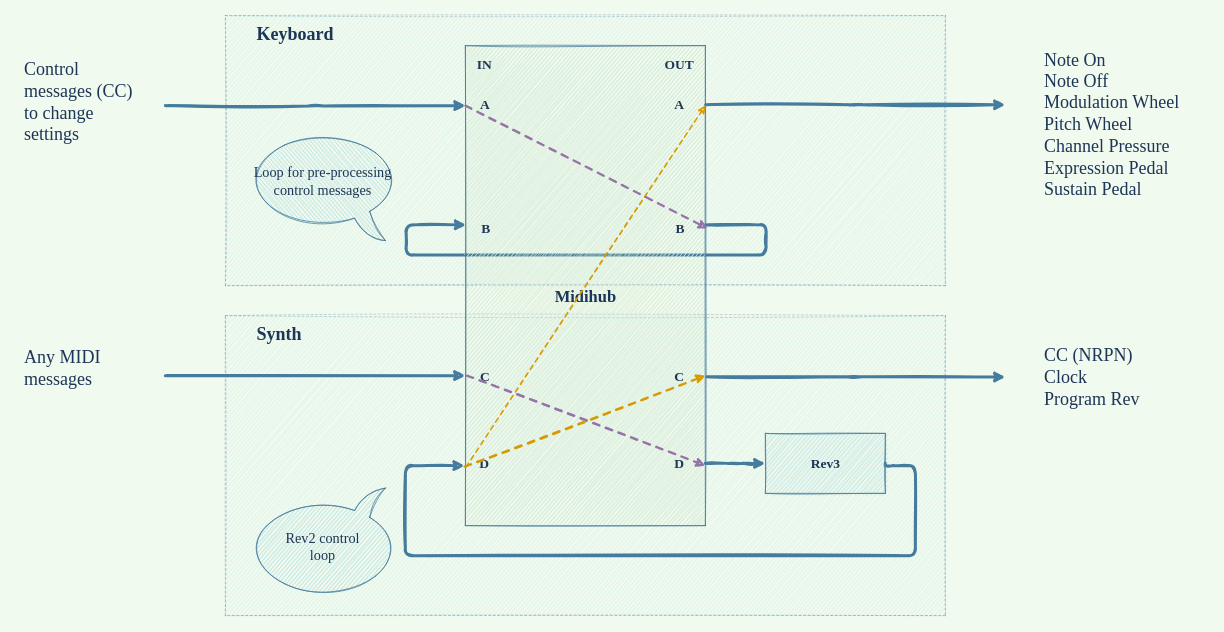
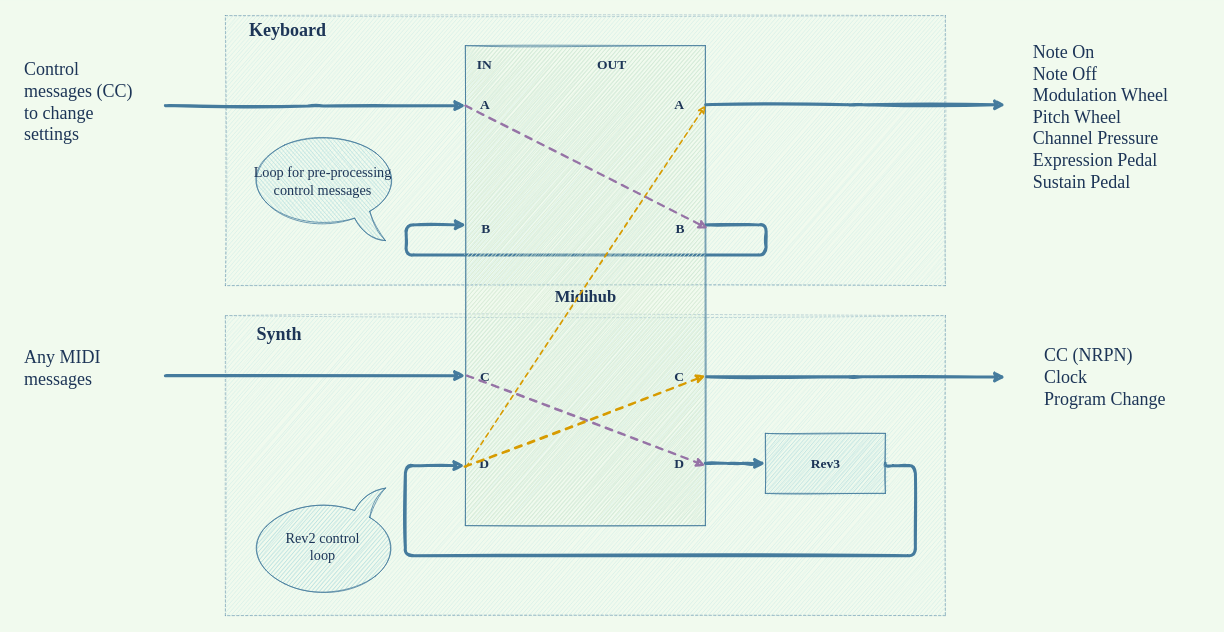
node "Keyboard": moved (300, 34) -> (293, 30)
node "OUT": moved (679, 64) -> (612, 64)
node "Note On Note Off Modulation Wheel Pitch Wheel Channel Pressure Expression Pedal Sustain Pedal": moved (1122, 124) -> (1110, 117)
node "CC (NRPN) Clock Program Rev": label "CC (NRPN) Clock Program Rev" -> "CC (NRPN) Clock Program Change"
